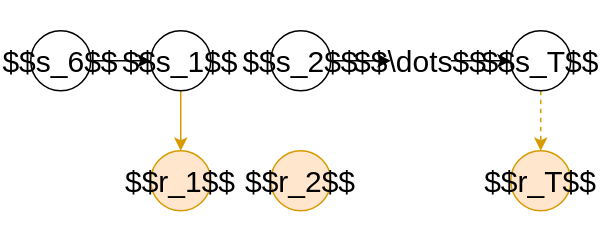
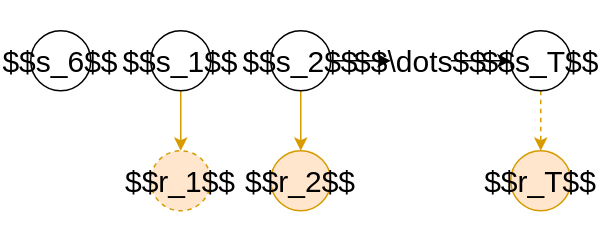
edge "$$s_6$$" -> "$$s_1$$": removed
edge "$$s_2$$" -> "$$r_2$$": added
node "$$r_1$$": style solid -> dashed
